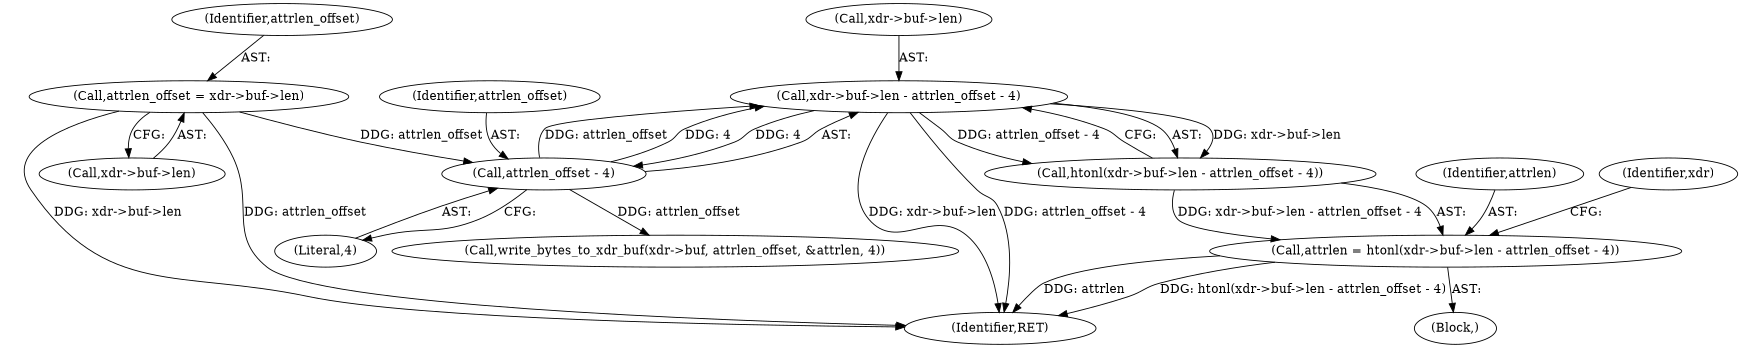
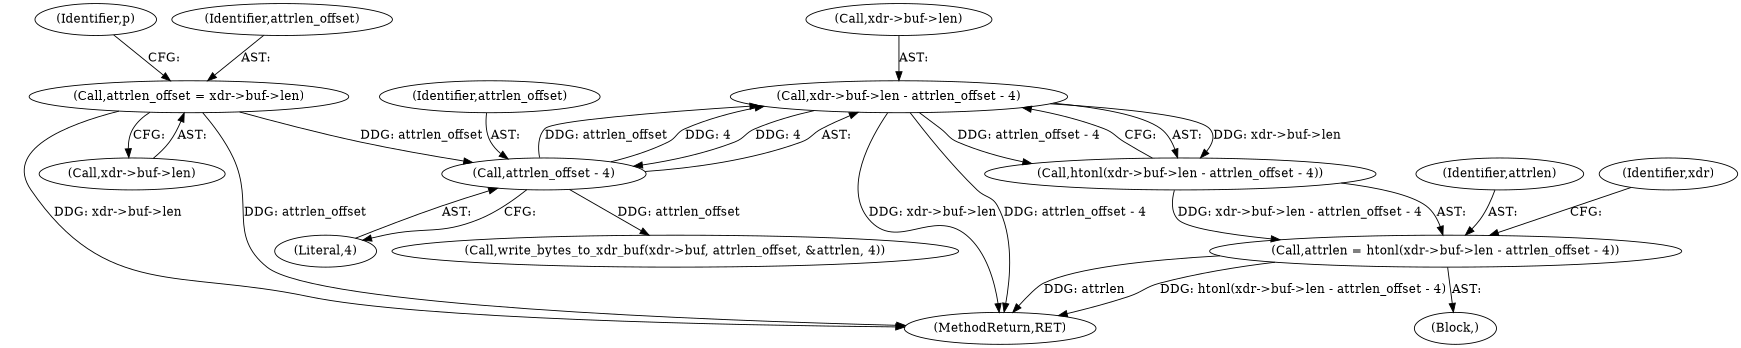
node "(Identifier,p)": added
node "(Identifier,RET)": label "(Identifier,RET)" -> "(MethodReturn,RET)"
